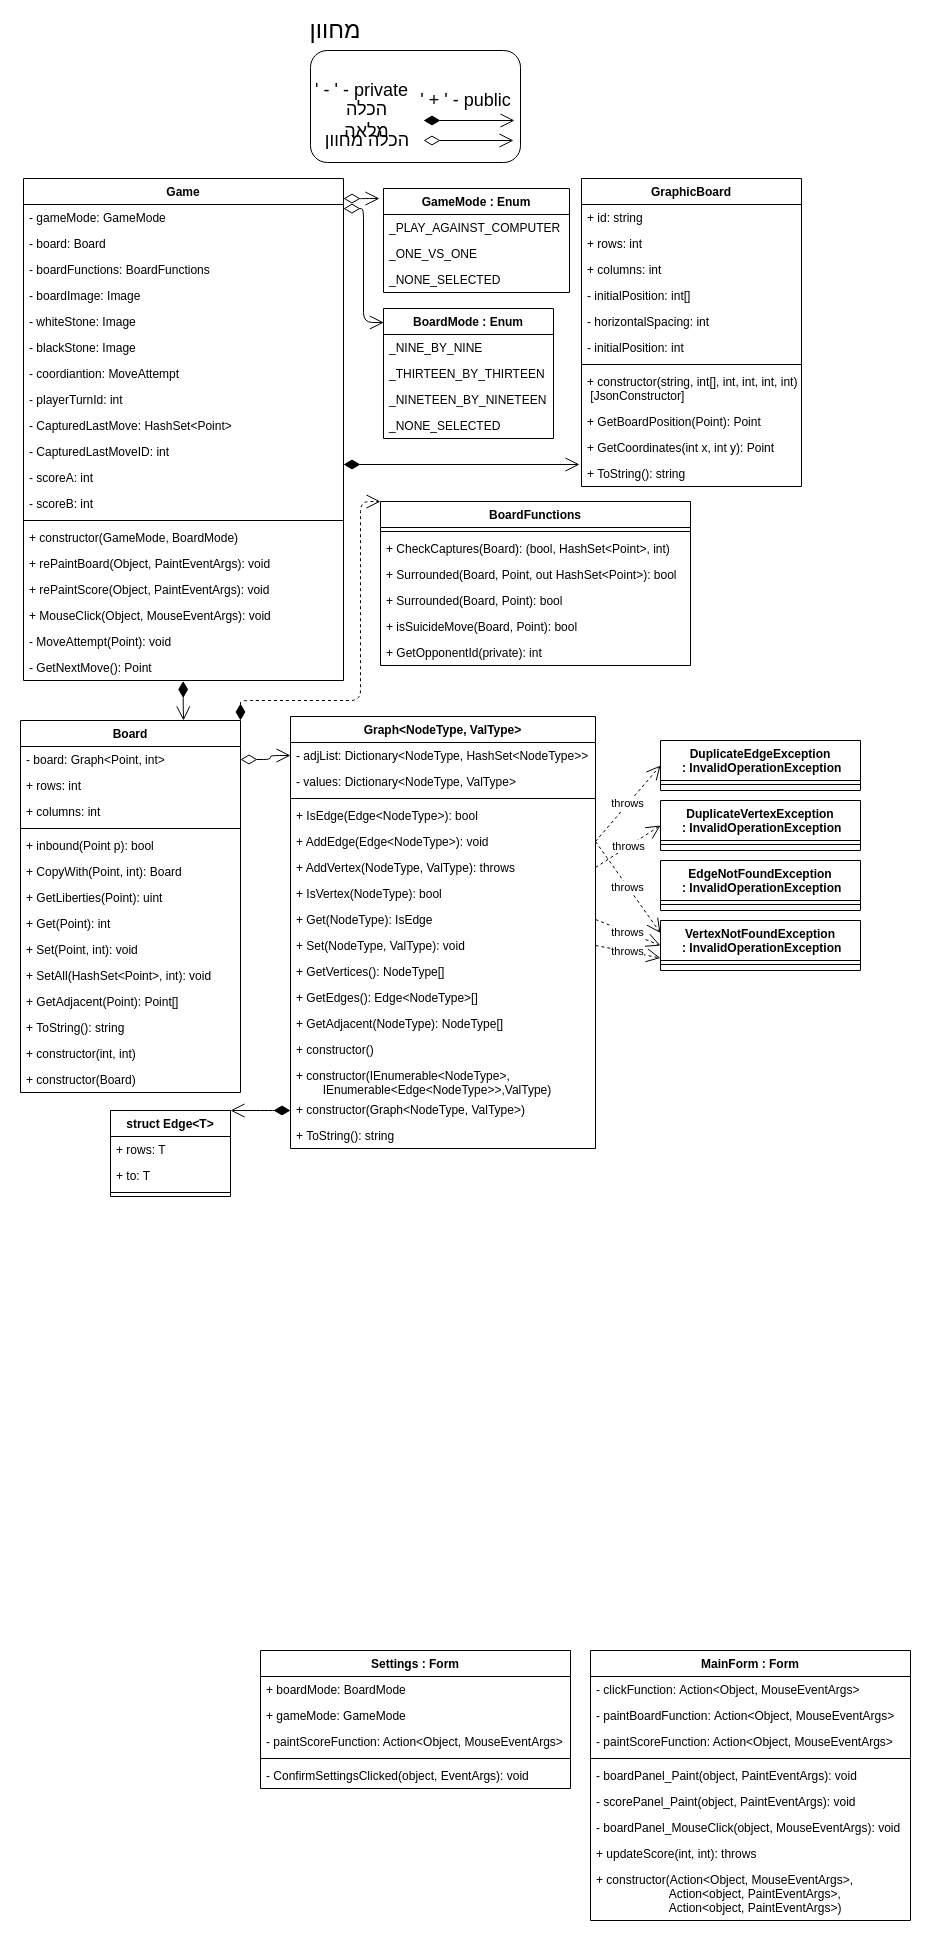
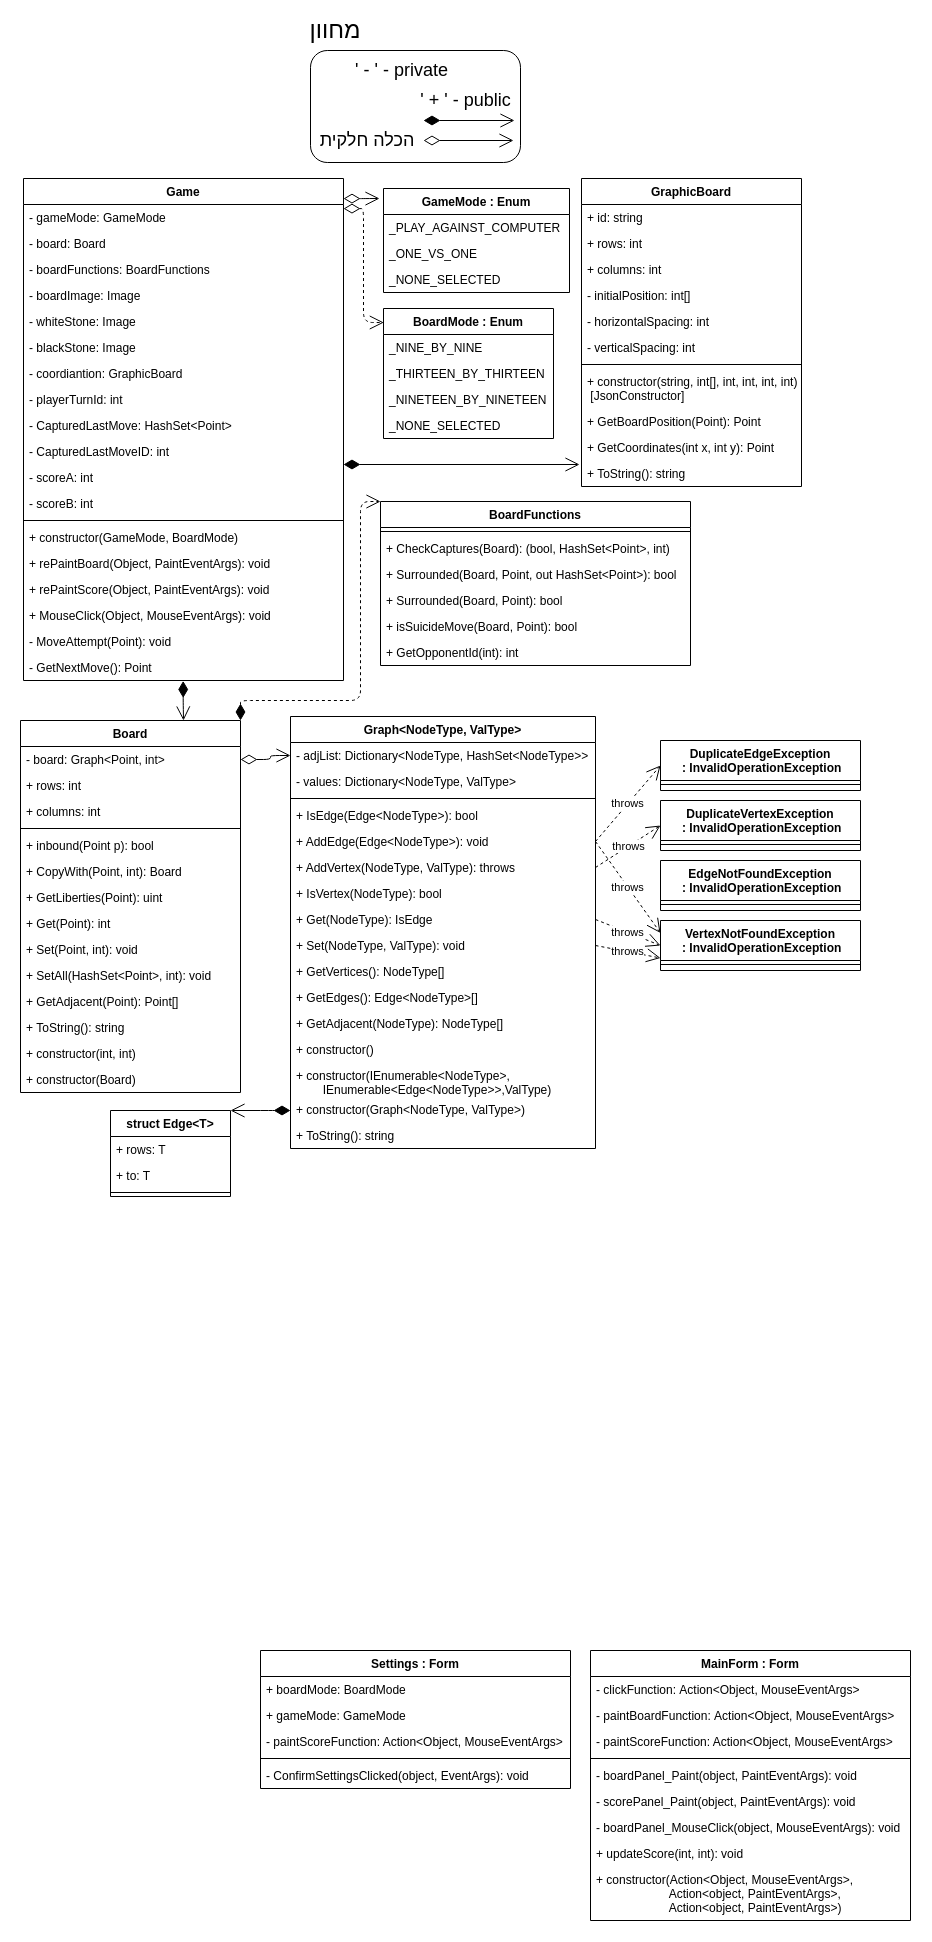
node "' - ' - private": moved (362, 91) -> (402, 71)
node "הכלה מלאה": removed
node "הכלה מחוון": label "הכלה מחוון" -> "הכלה חלקית"
edge "- gameMode: GameMode" -- "BoardMode : Enum": style solid -> dashed
node "- initialPosition: int": label "- initialPosition: int" -> "- verticalSpacing: int"
node "- coordiantion: MoveAttempt": label "- coordiantion: MoveAttempt" -> "- coordiantion: GraphicBoard"
node "+ GetOpponentId(private): int": label "+ GetOpponentId(private): int" -> "+ GetOpponentId(int): int"
node "+ updateScore(int, int): throws": label "+ updateScore(int, int): throws" -> "+ updateScore(int, int): void"
